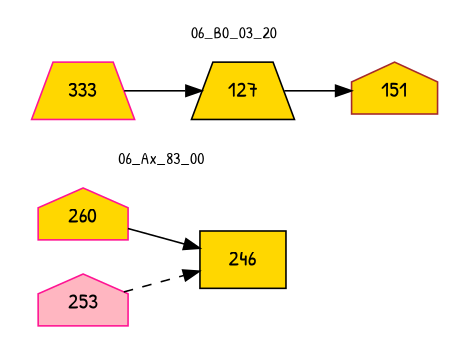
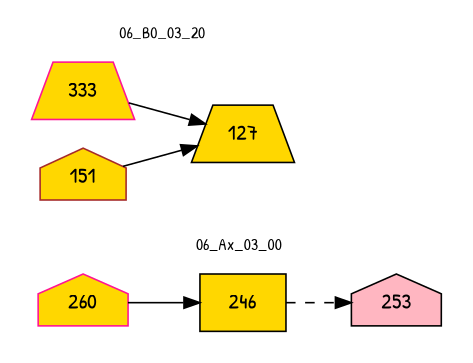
edge "127" -> "151": reversed
cluster "06_Ax_83_00": label "06_Ax_83_00" -> "06_Ax_03_00"
edge "253" -> "246": reversed
node "253": color deeppink -> black
